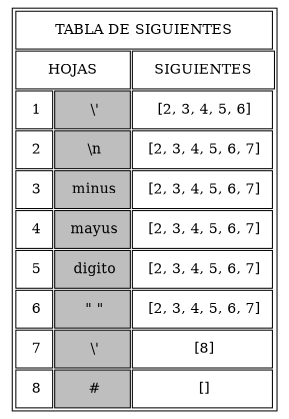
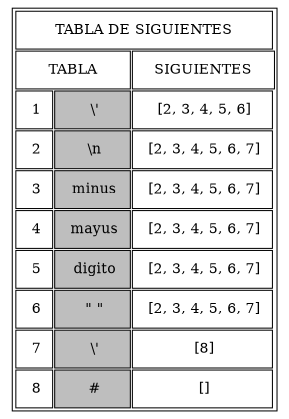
node "TABLA DE SIGUIENTES": text "HOJAS" -> "TABLA"
